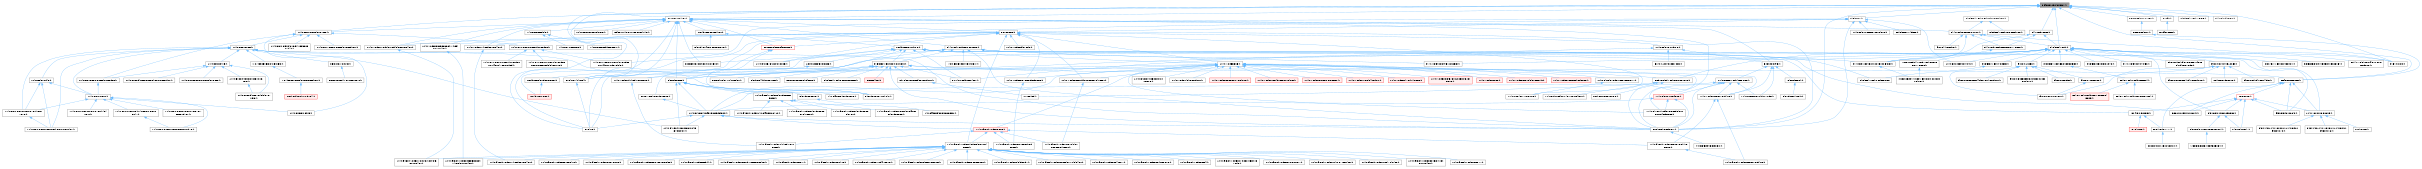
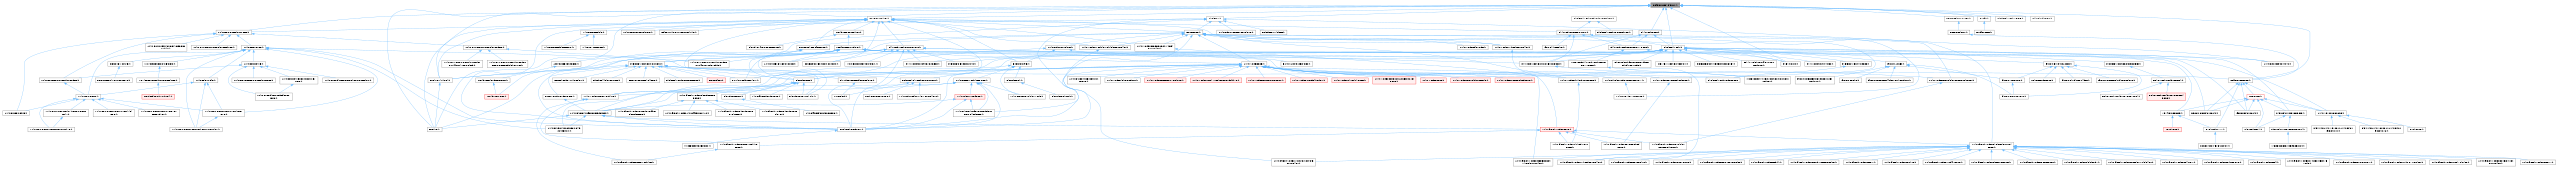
node "BoneSocketReference.h": color red -> grey40
edge "SkelImport.h" -> "SkinnedAssetCommon.h": now "SkelImport.h" -> "SkinnedMeshSceneProxyDesc.h"
edge "SkeletalRenderPublic.h" -> "SkinnedMeshComponent.h": added
node "AnimNode_AttributesRuntime.h": label "AnimNode_AttributesRuntime.h" -> "AnimNode_ApplyMeshSpaceAdditive.h"
